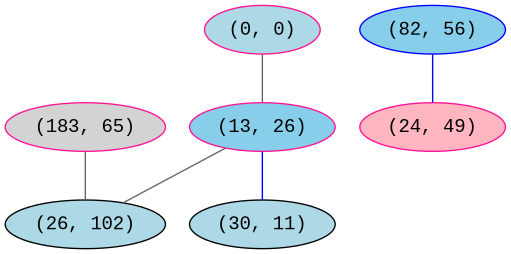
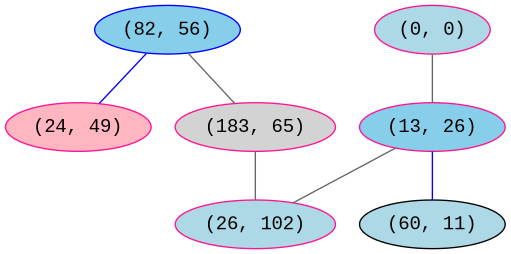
edge "(82, 56)" -- "(183, 65)": added
node "(26, 102)": color black -> deeppink
node "(30, 11)": label "(30, 11)" -> "(60, 11)"
